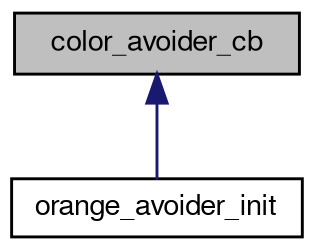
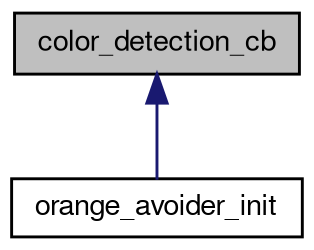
node "color_avoider_cb": label "color_avoider_cb" -> "color_detection_cb"
